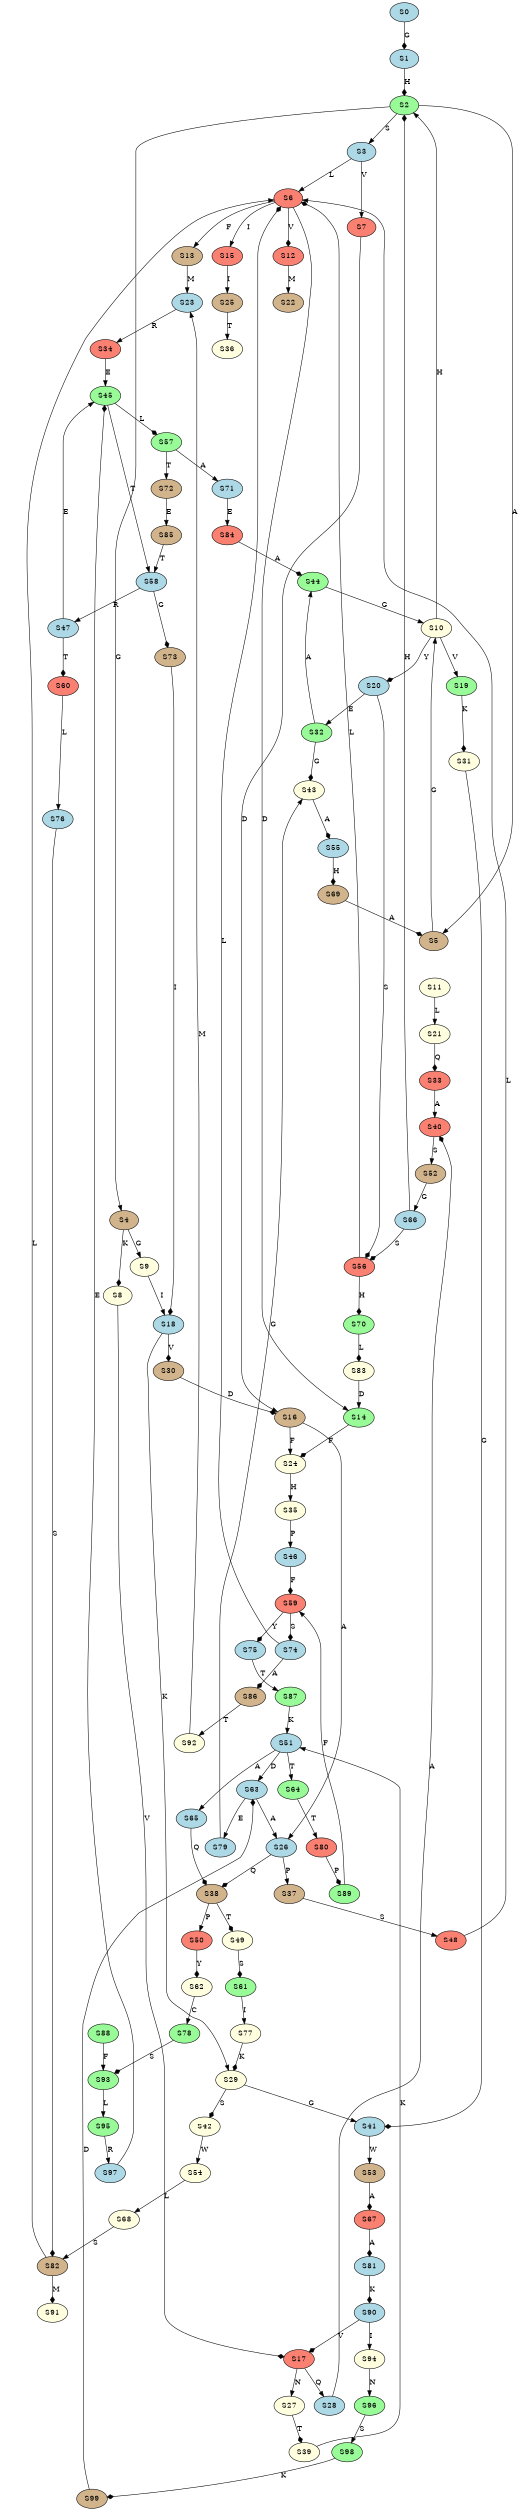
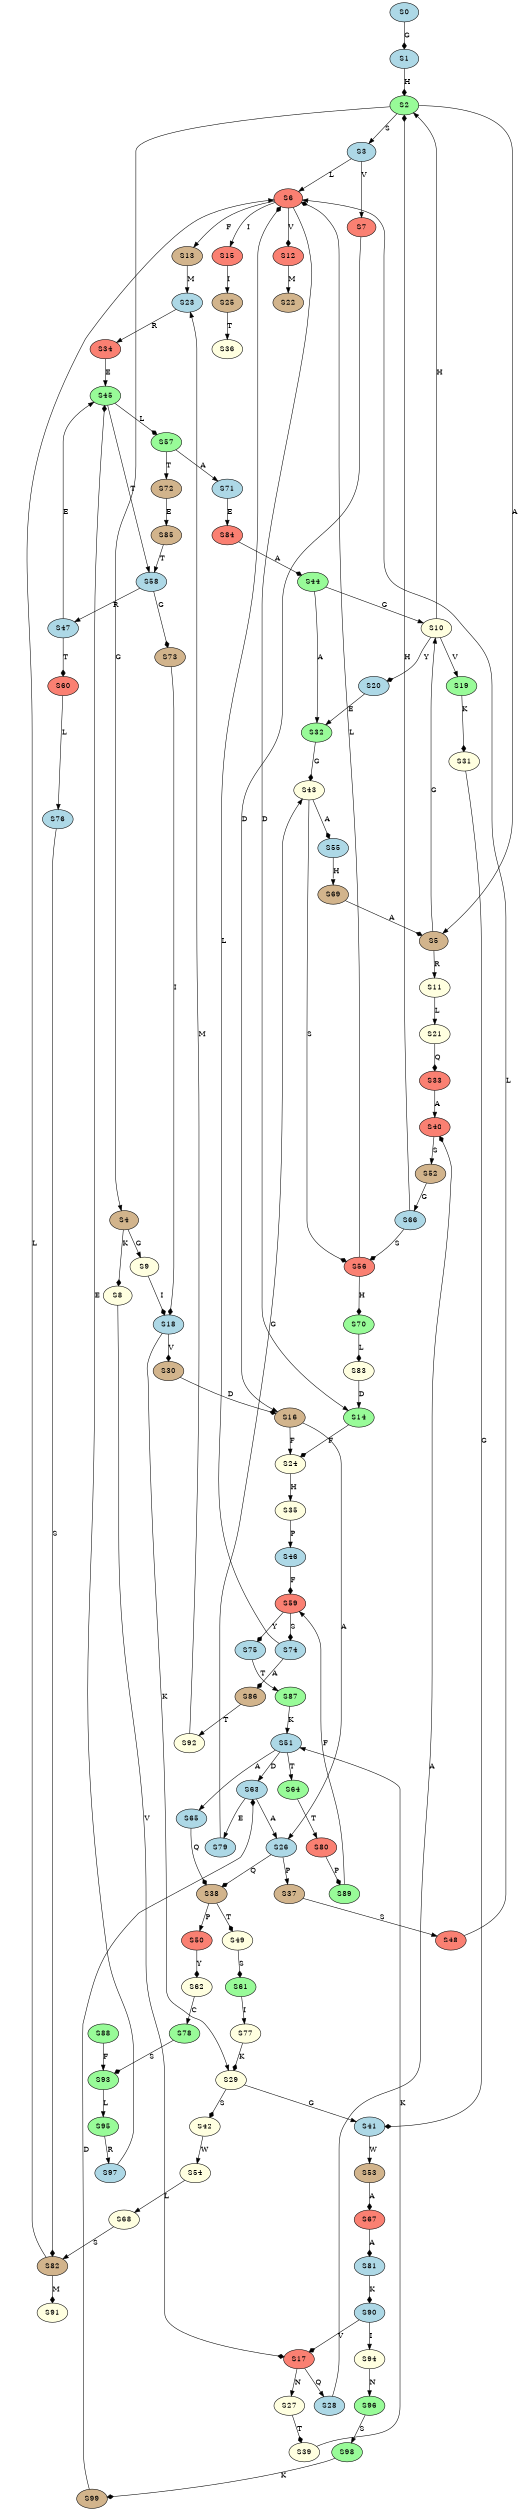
edge "S32" -> "S44": reversed
edge "S55" -> "S69": arrowhead diamond -> normal
edge "S5" -> "S11": added, label "R"
edge "S20" -> "S56": now "S43" -> "S56"
edge "S9" -> "S18": arrowhead normal -> diamond
